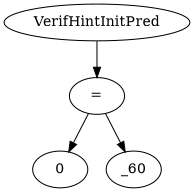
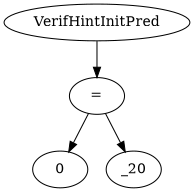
node "_60": label "_60" -> "_20"
